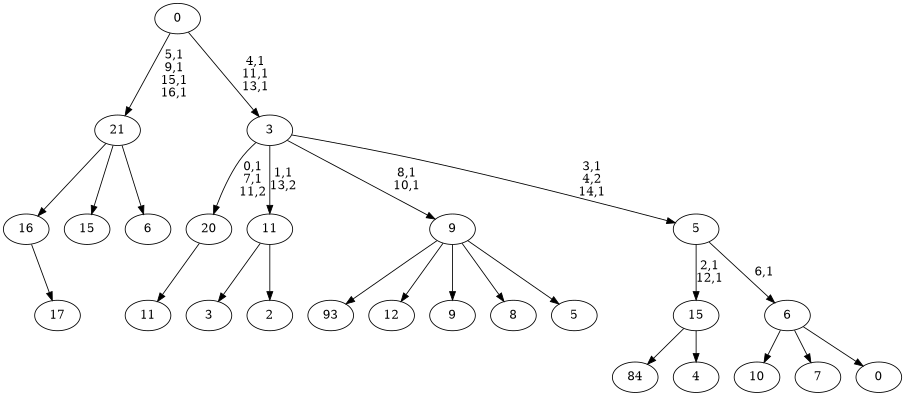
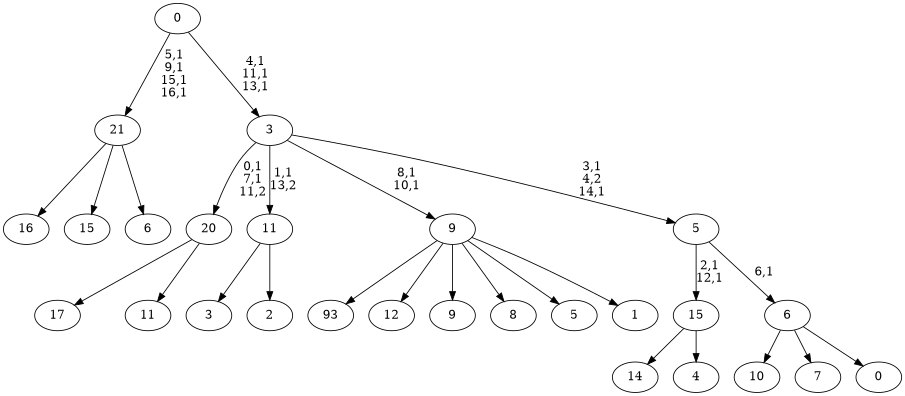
edge "16" -> "17": now "20" -> "17"
node "1": added
node "84": label "84" -> "14"
